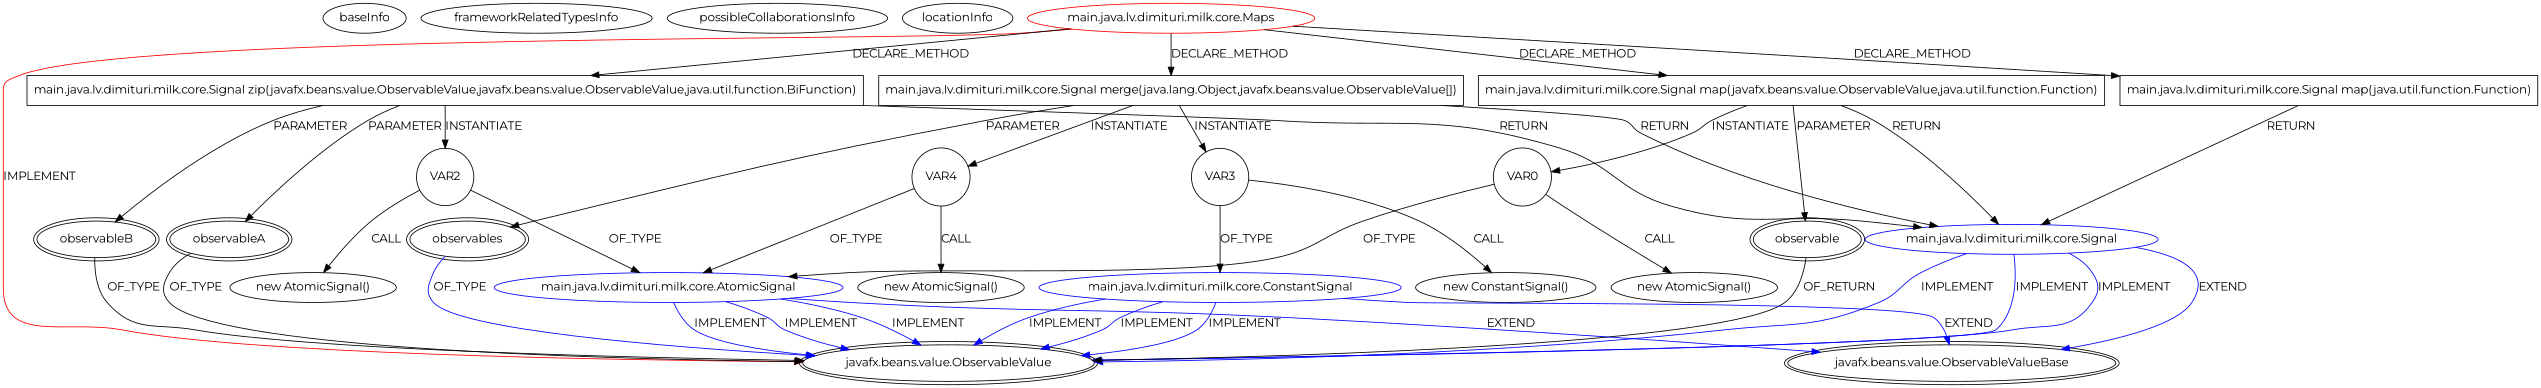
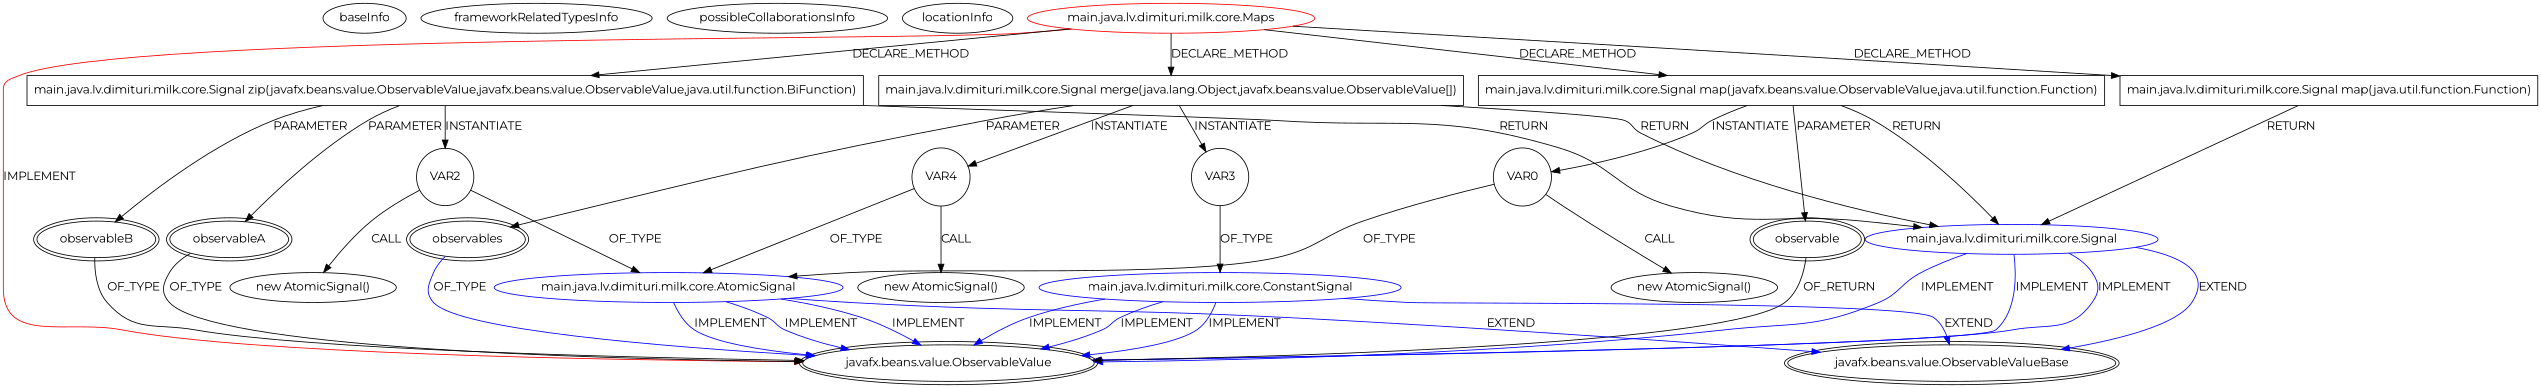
node "new ConstantSignal()": removed
